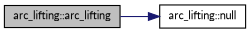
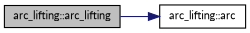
node "arc_lifting::null": label "arc_lifting::null" -> "arc_lifting::arc"
